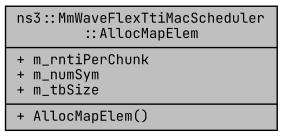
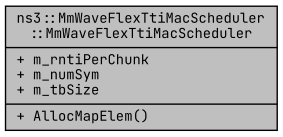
node "ns3::MmWaveFlexTtiMacScheduler": text "::AllocMapElem" -> "::MmWaveFlexTtiMacScheduler"
